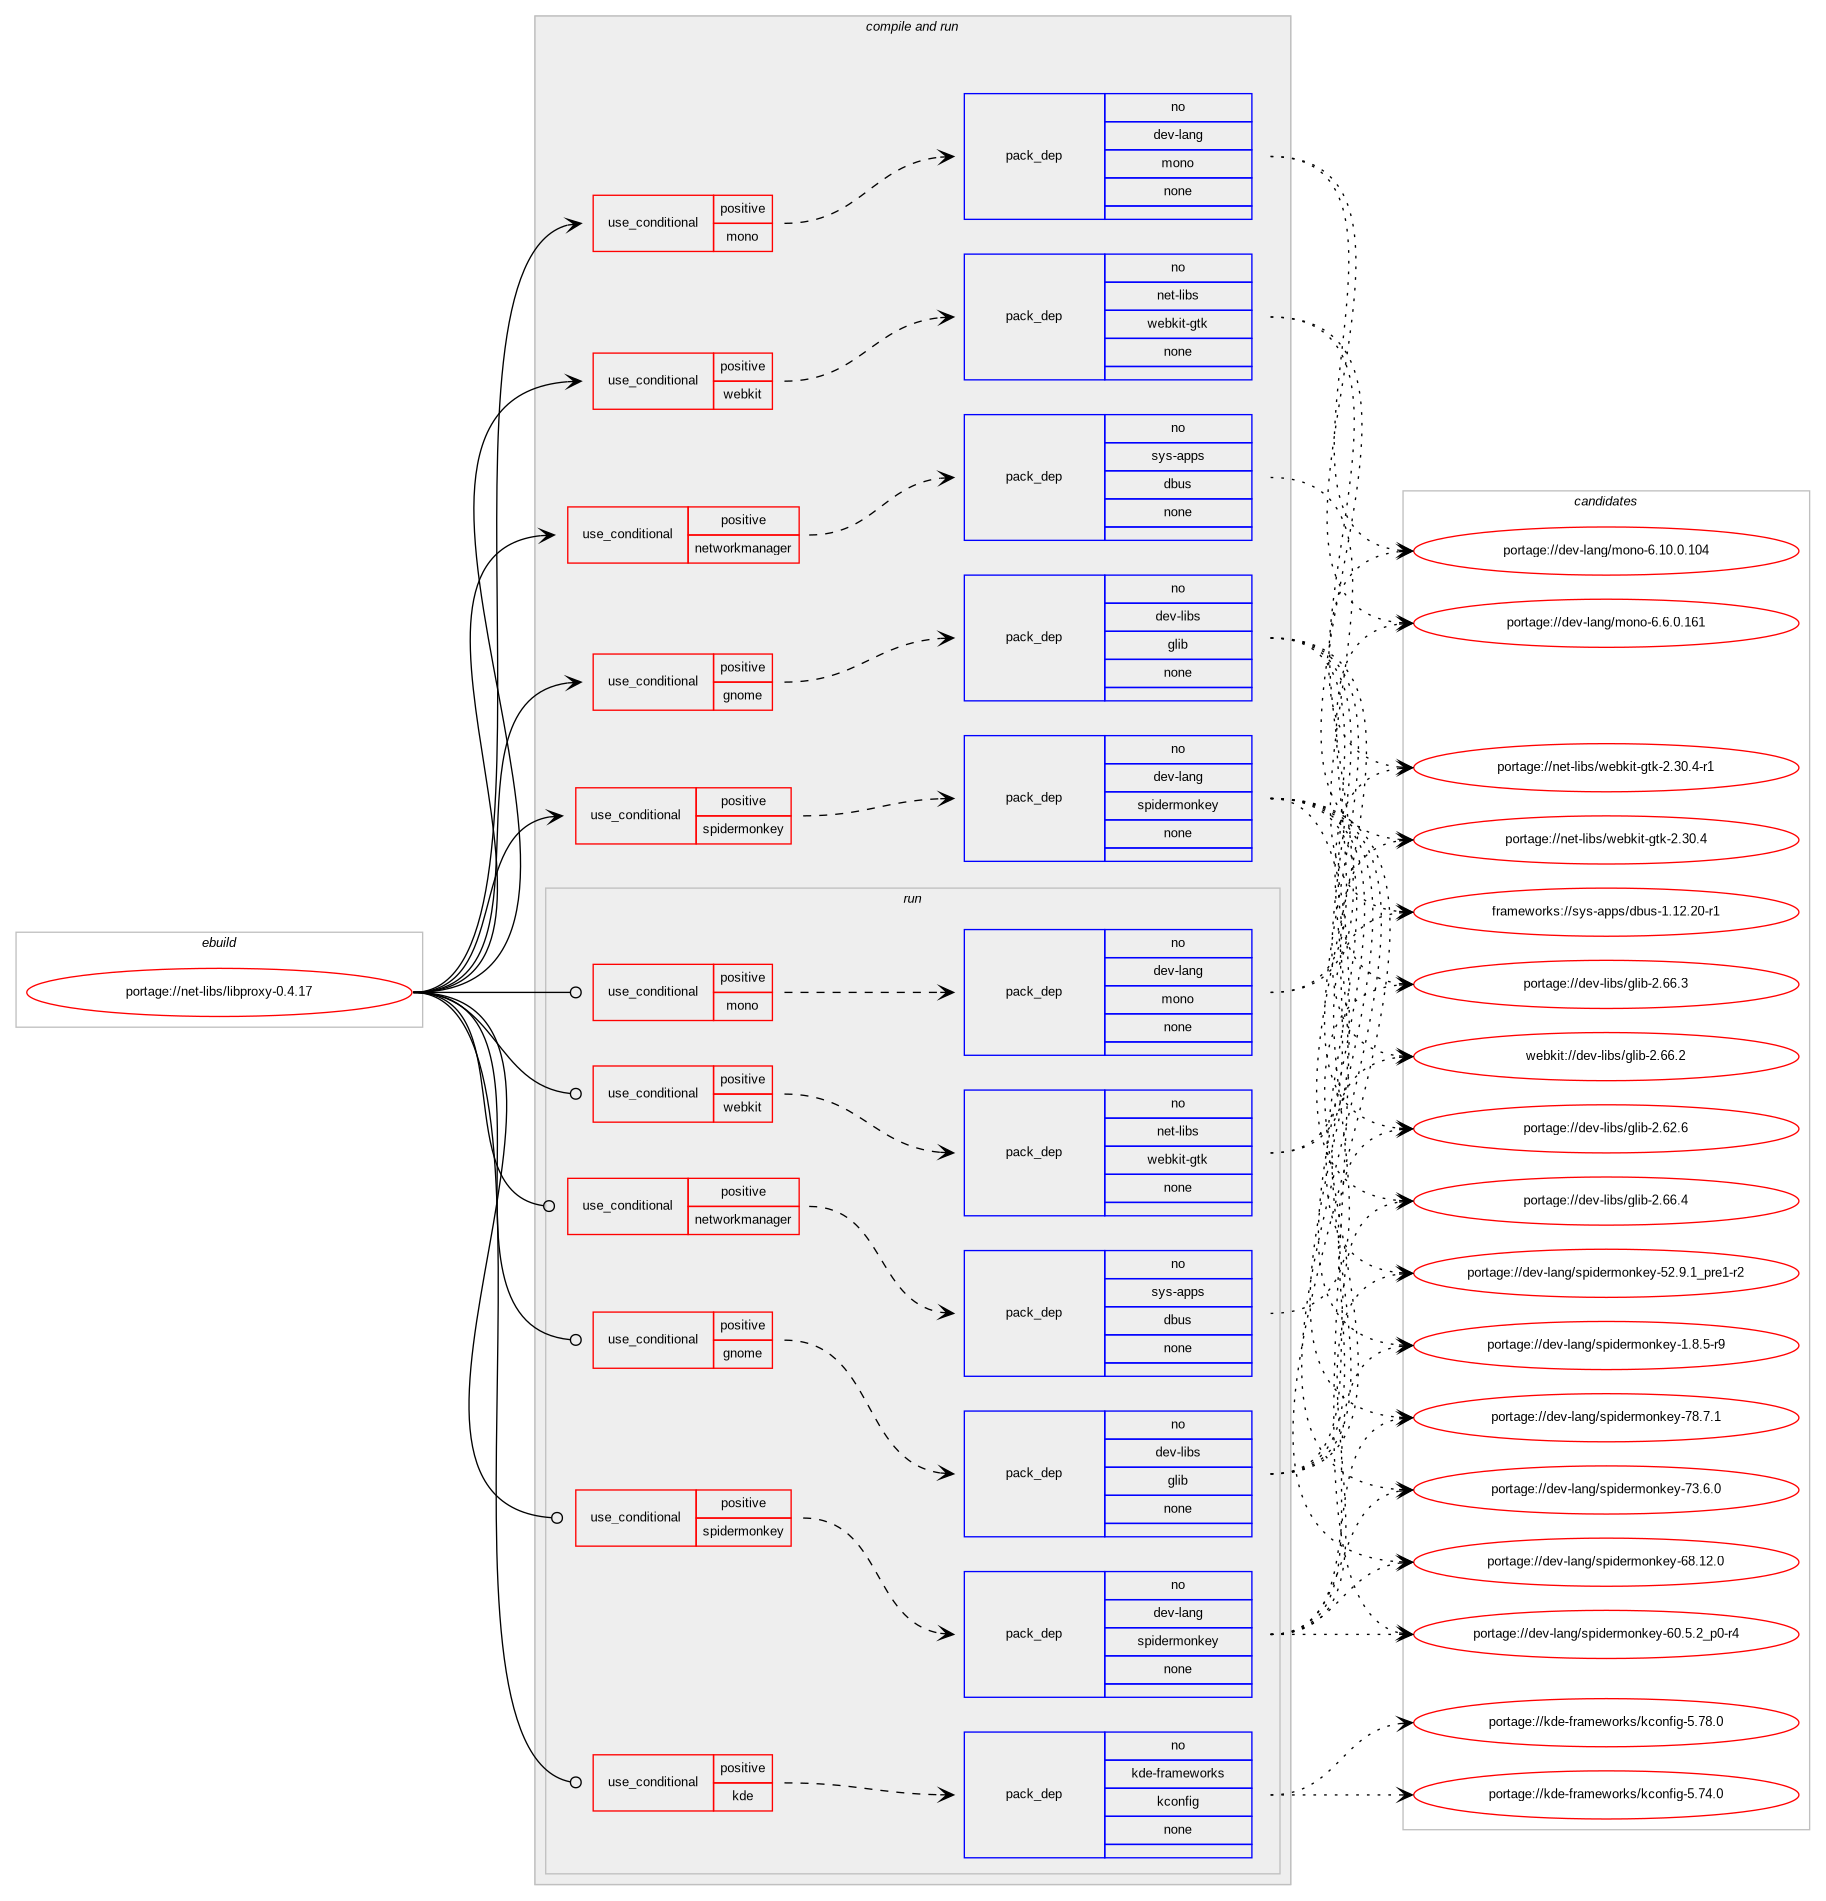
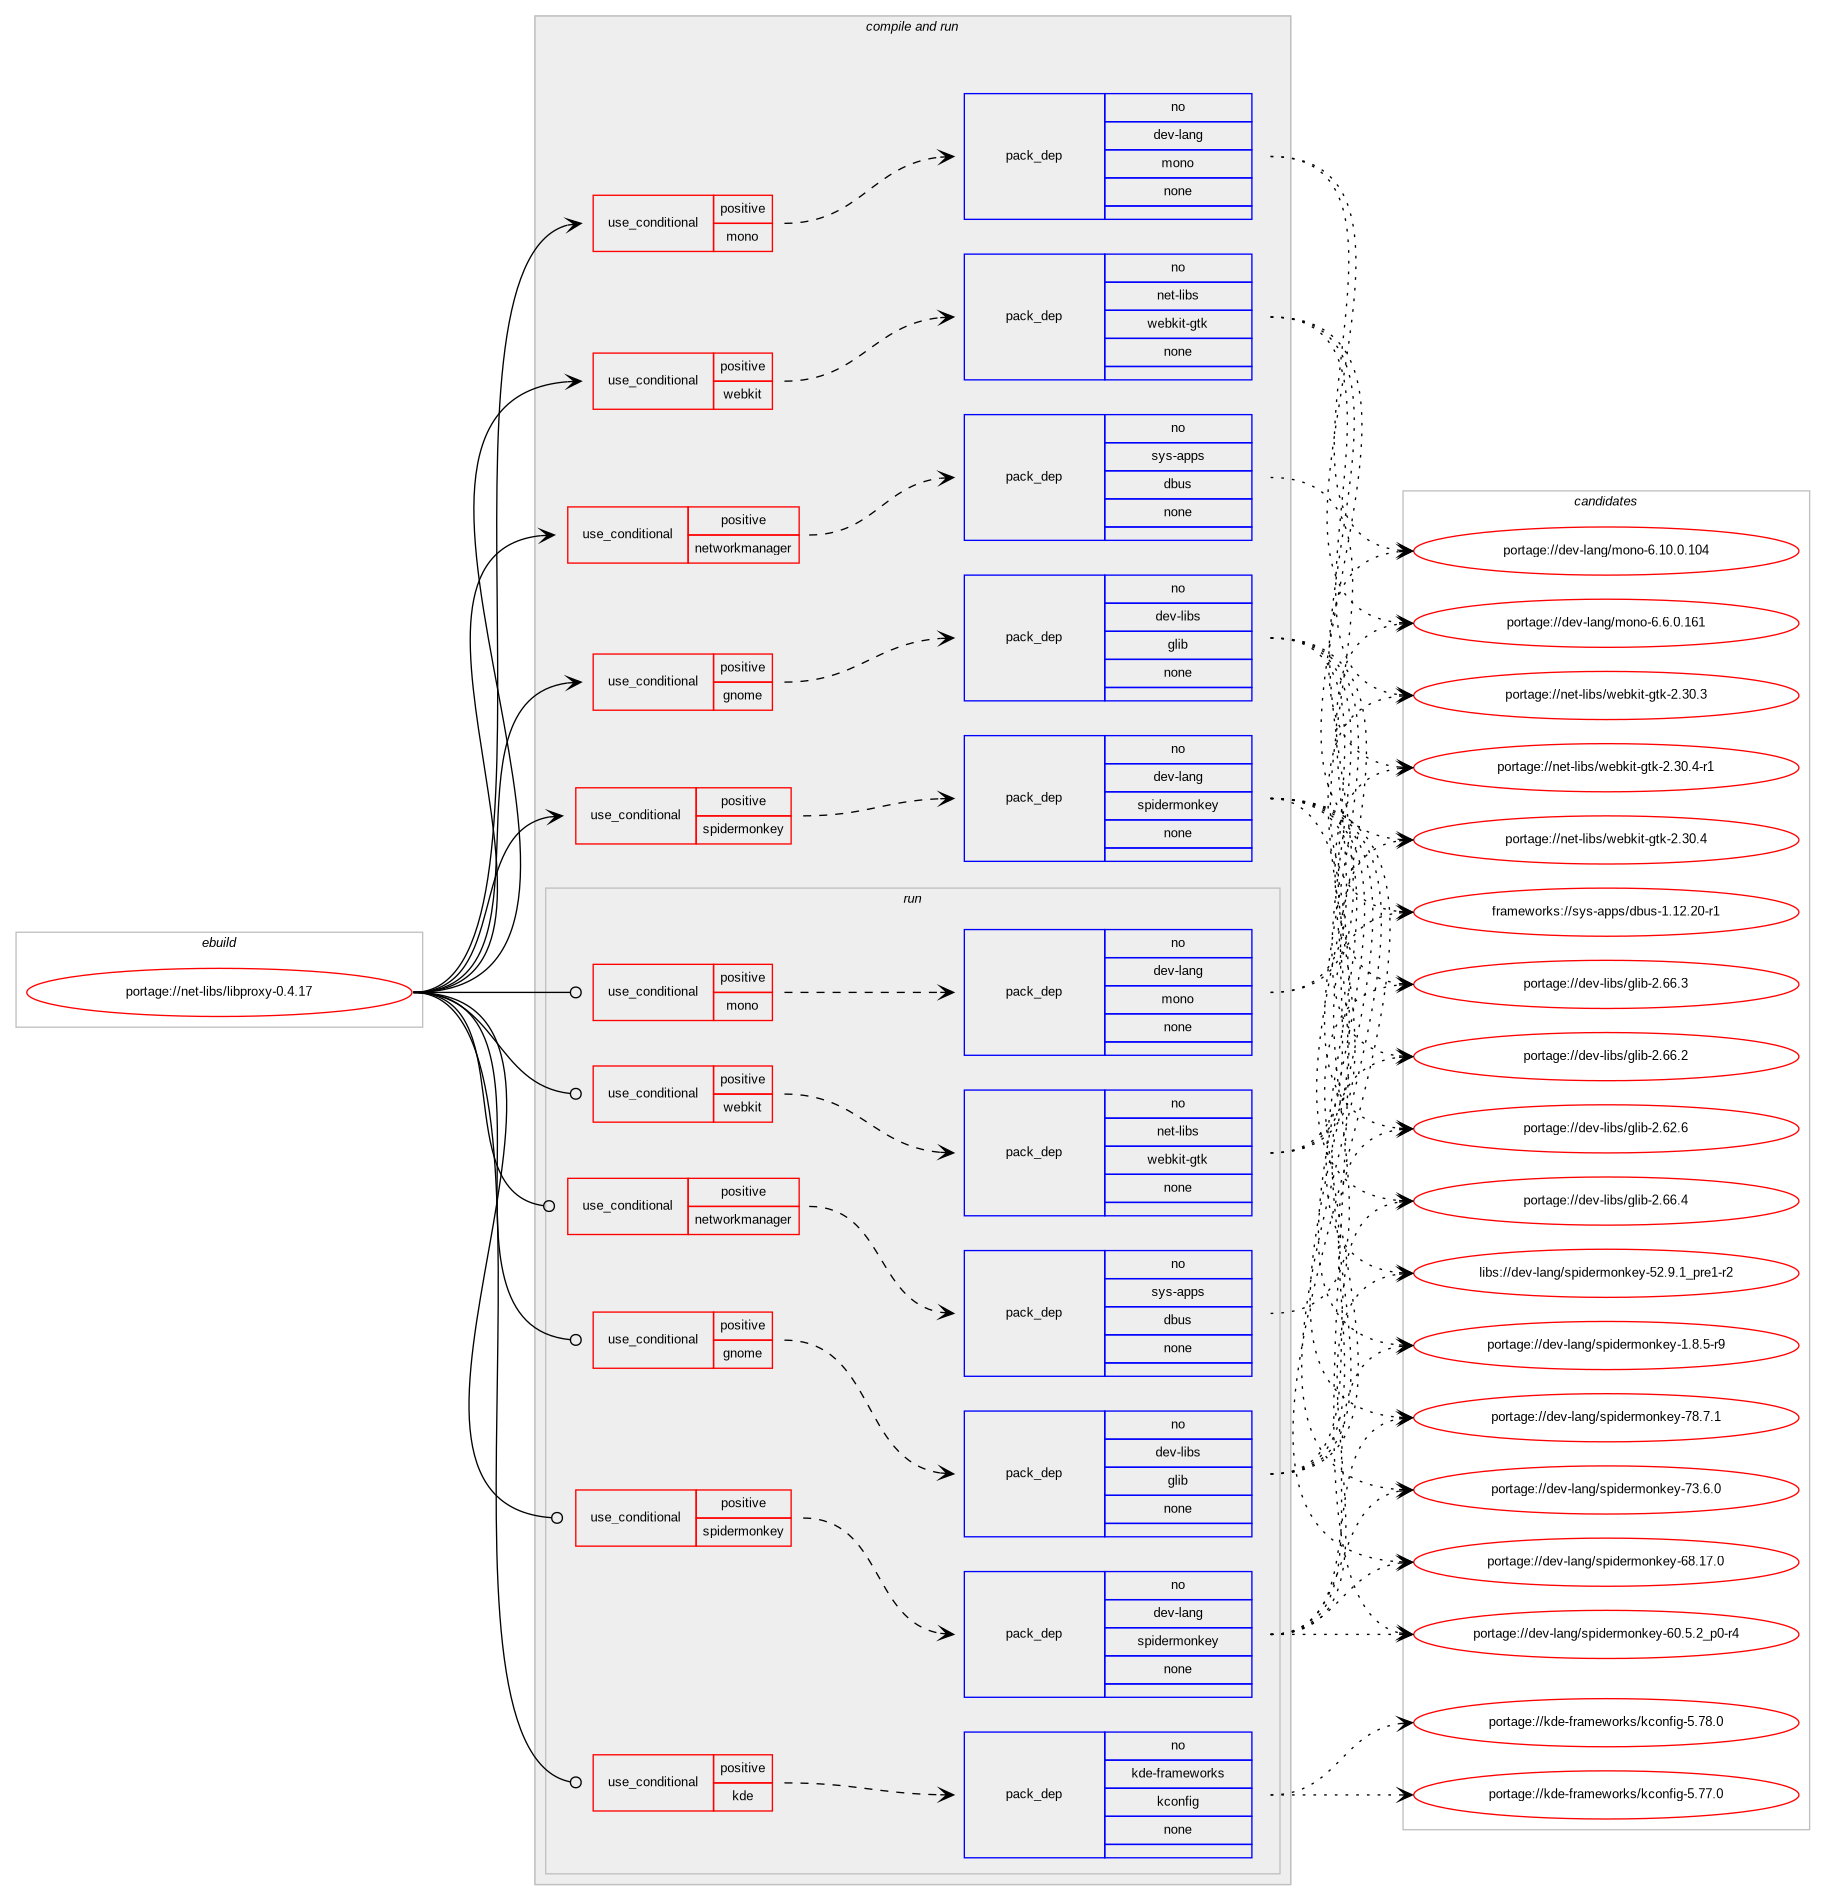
node "portage://net-libs/webkit-gtk-2.30.3": added
node "webkit://dev-libs/glib-2.66.2": label "webkit://dev-libs/glib-2.66.2" -> "portage://dev-libs/glib-2.66.2"
node "portage://dev-lang/spidermonkey-52.9.1_pre1-r2": label "portage://dev-lang/spidermonkey-52.9.1_pre1-r2" -> "libs://dev-lang/spidermonkey-52.9.1_pre1-r2"
node "portage://dev-lang/spidermonkey-68.12.0": label "portage://dev-lang/spidermonkey-68.12.0" -> "portage://dev-lang/spidermonkey-68.17.0"
node "portage://kde-frameworks/kconfig-5.74.0": label "portage://kde-frameworks/kconfig-5.74.0" -> "portage://kde-frameworks/kconfig-5.77.0"
